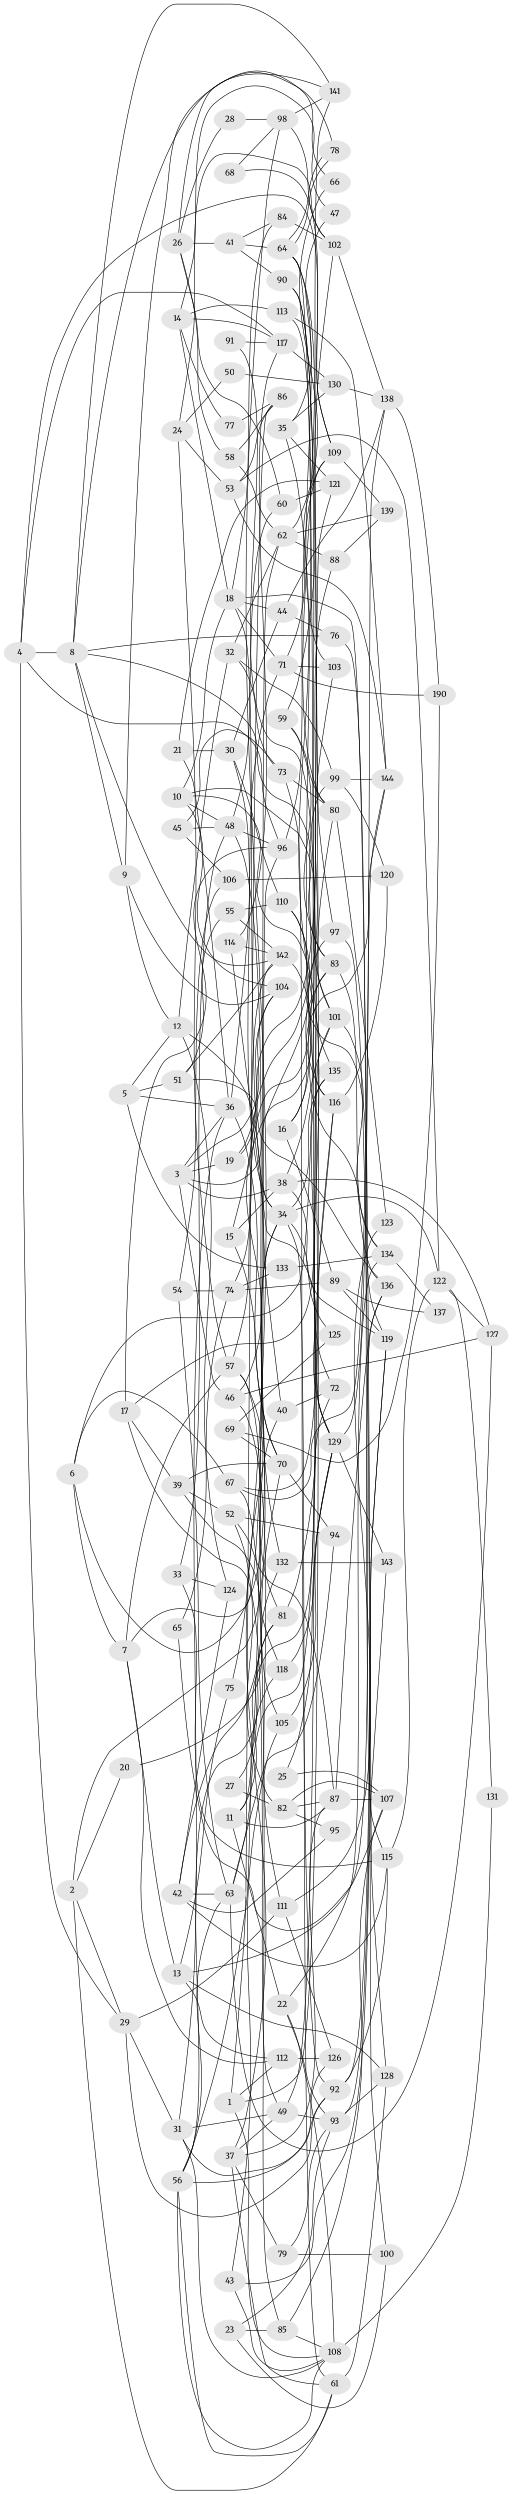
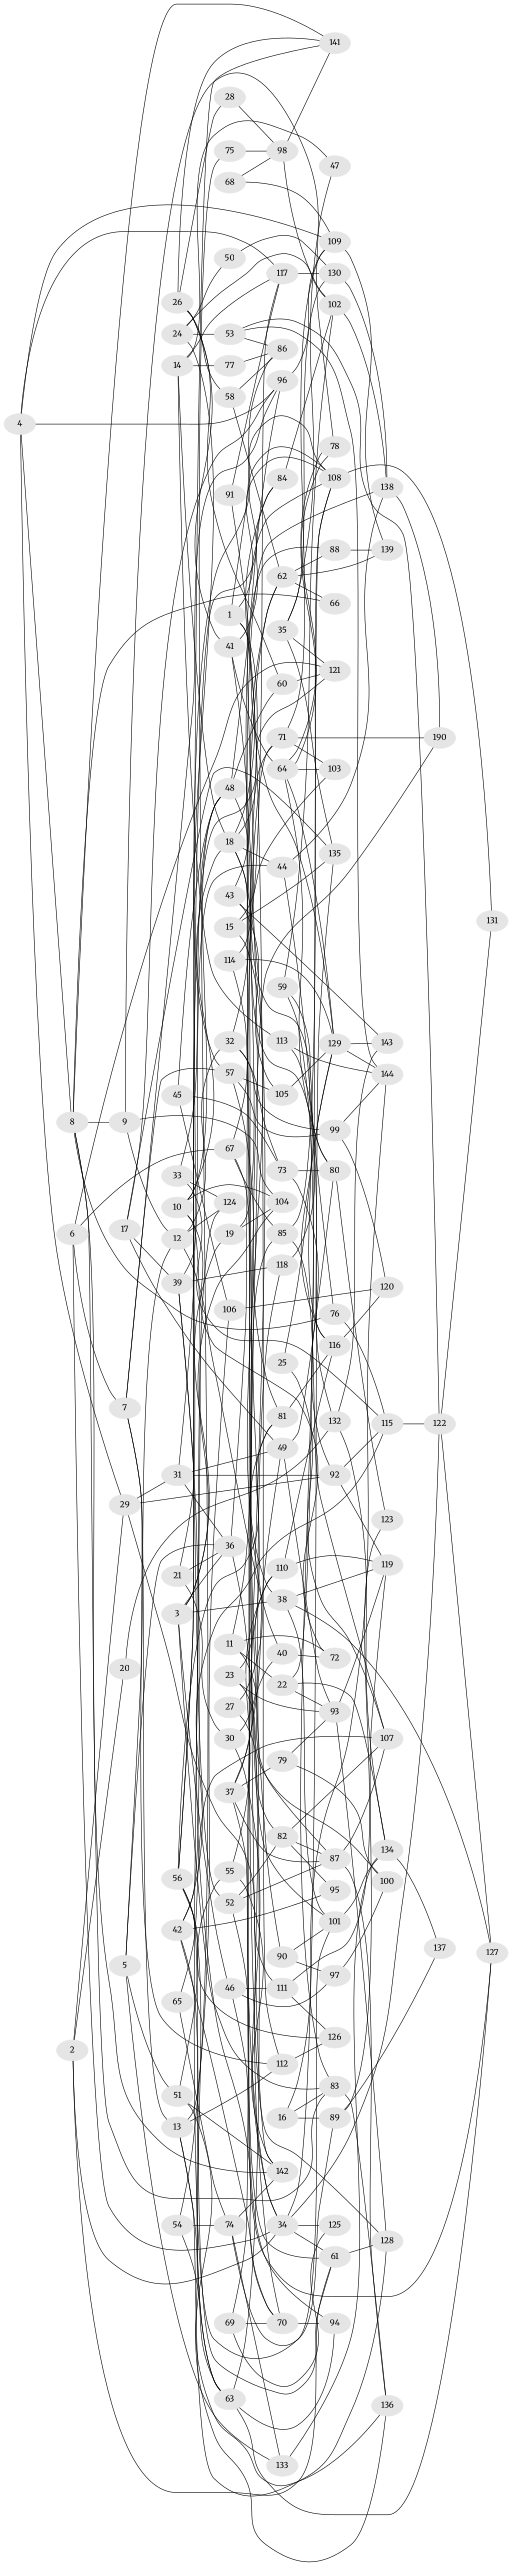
edge "44" -- "30": now "44" -- "39"
edge "142" -- "134": now "132" -- "134"
edge "15" -- "70": now "15" -- "135"
